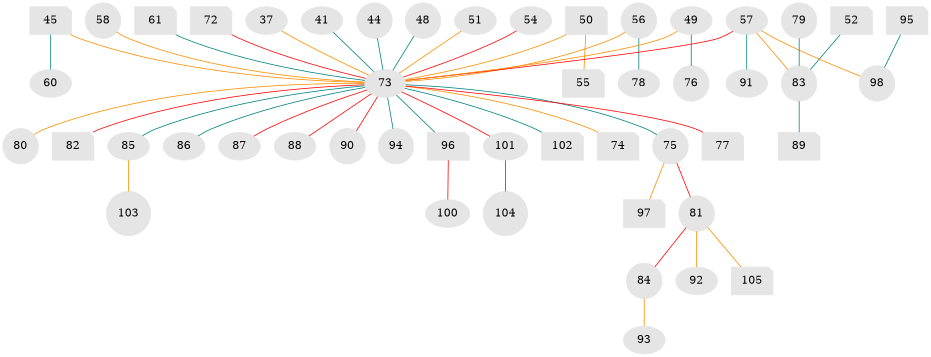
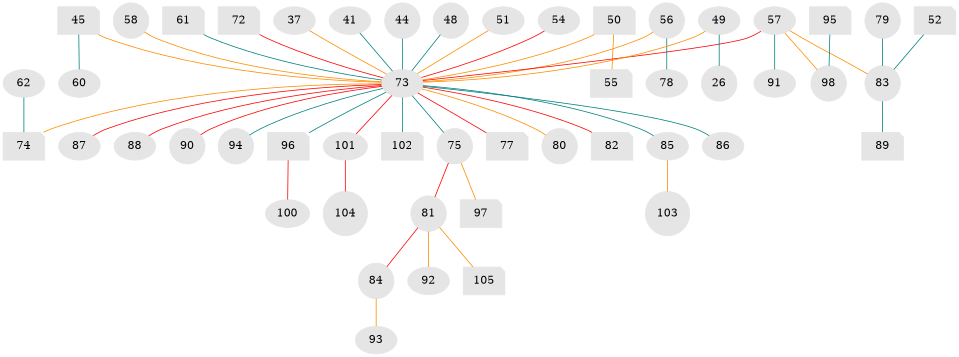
node "62": added
node "76": label "76" -> "26"
